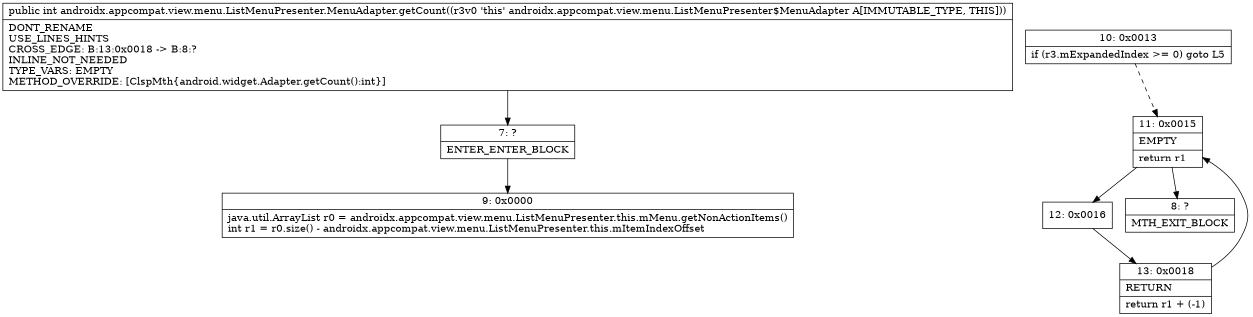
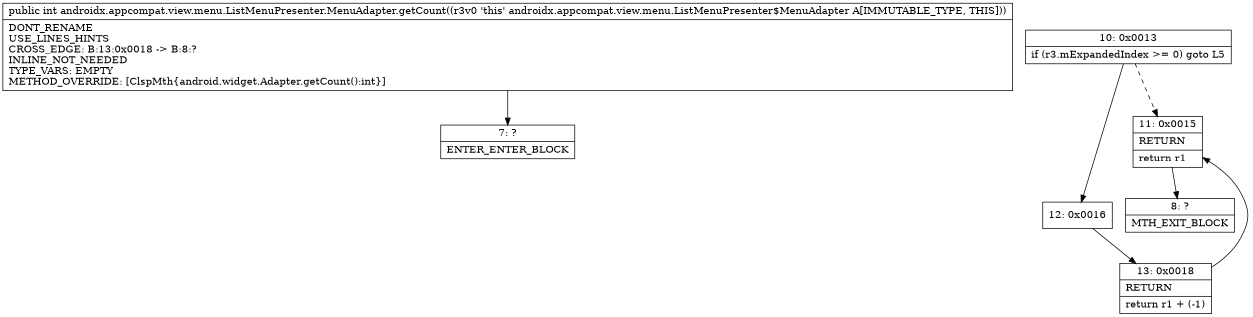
node "11: 0x0015": text "EMPTY" -> "RETURN"
edge "11: 0x0015" -> "12: 0x0016": now "10: 0x0013" -> "12: 0x0016"
node "9: 0x0000": removed
